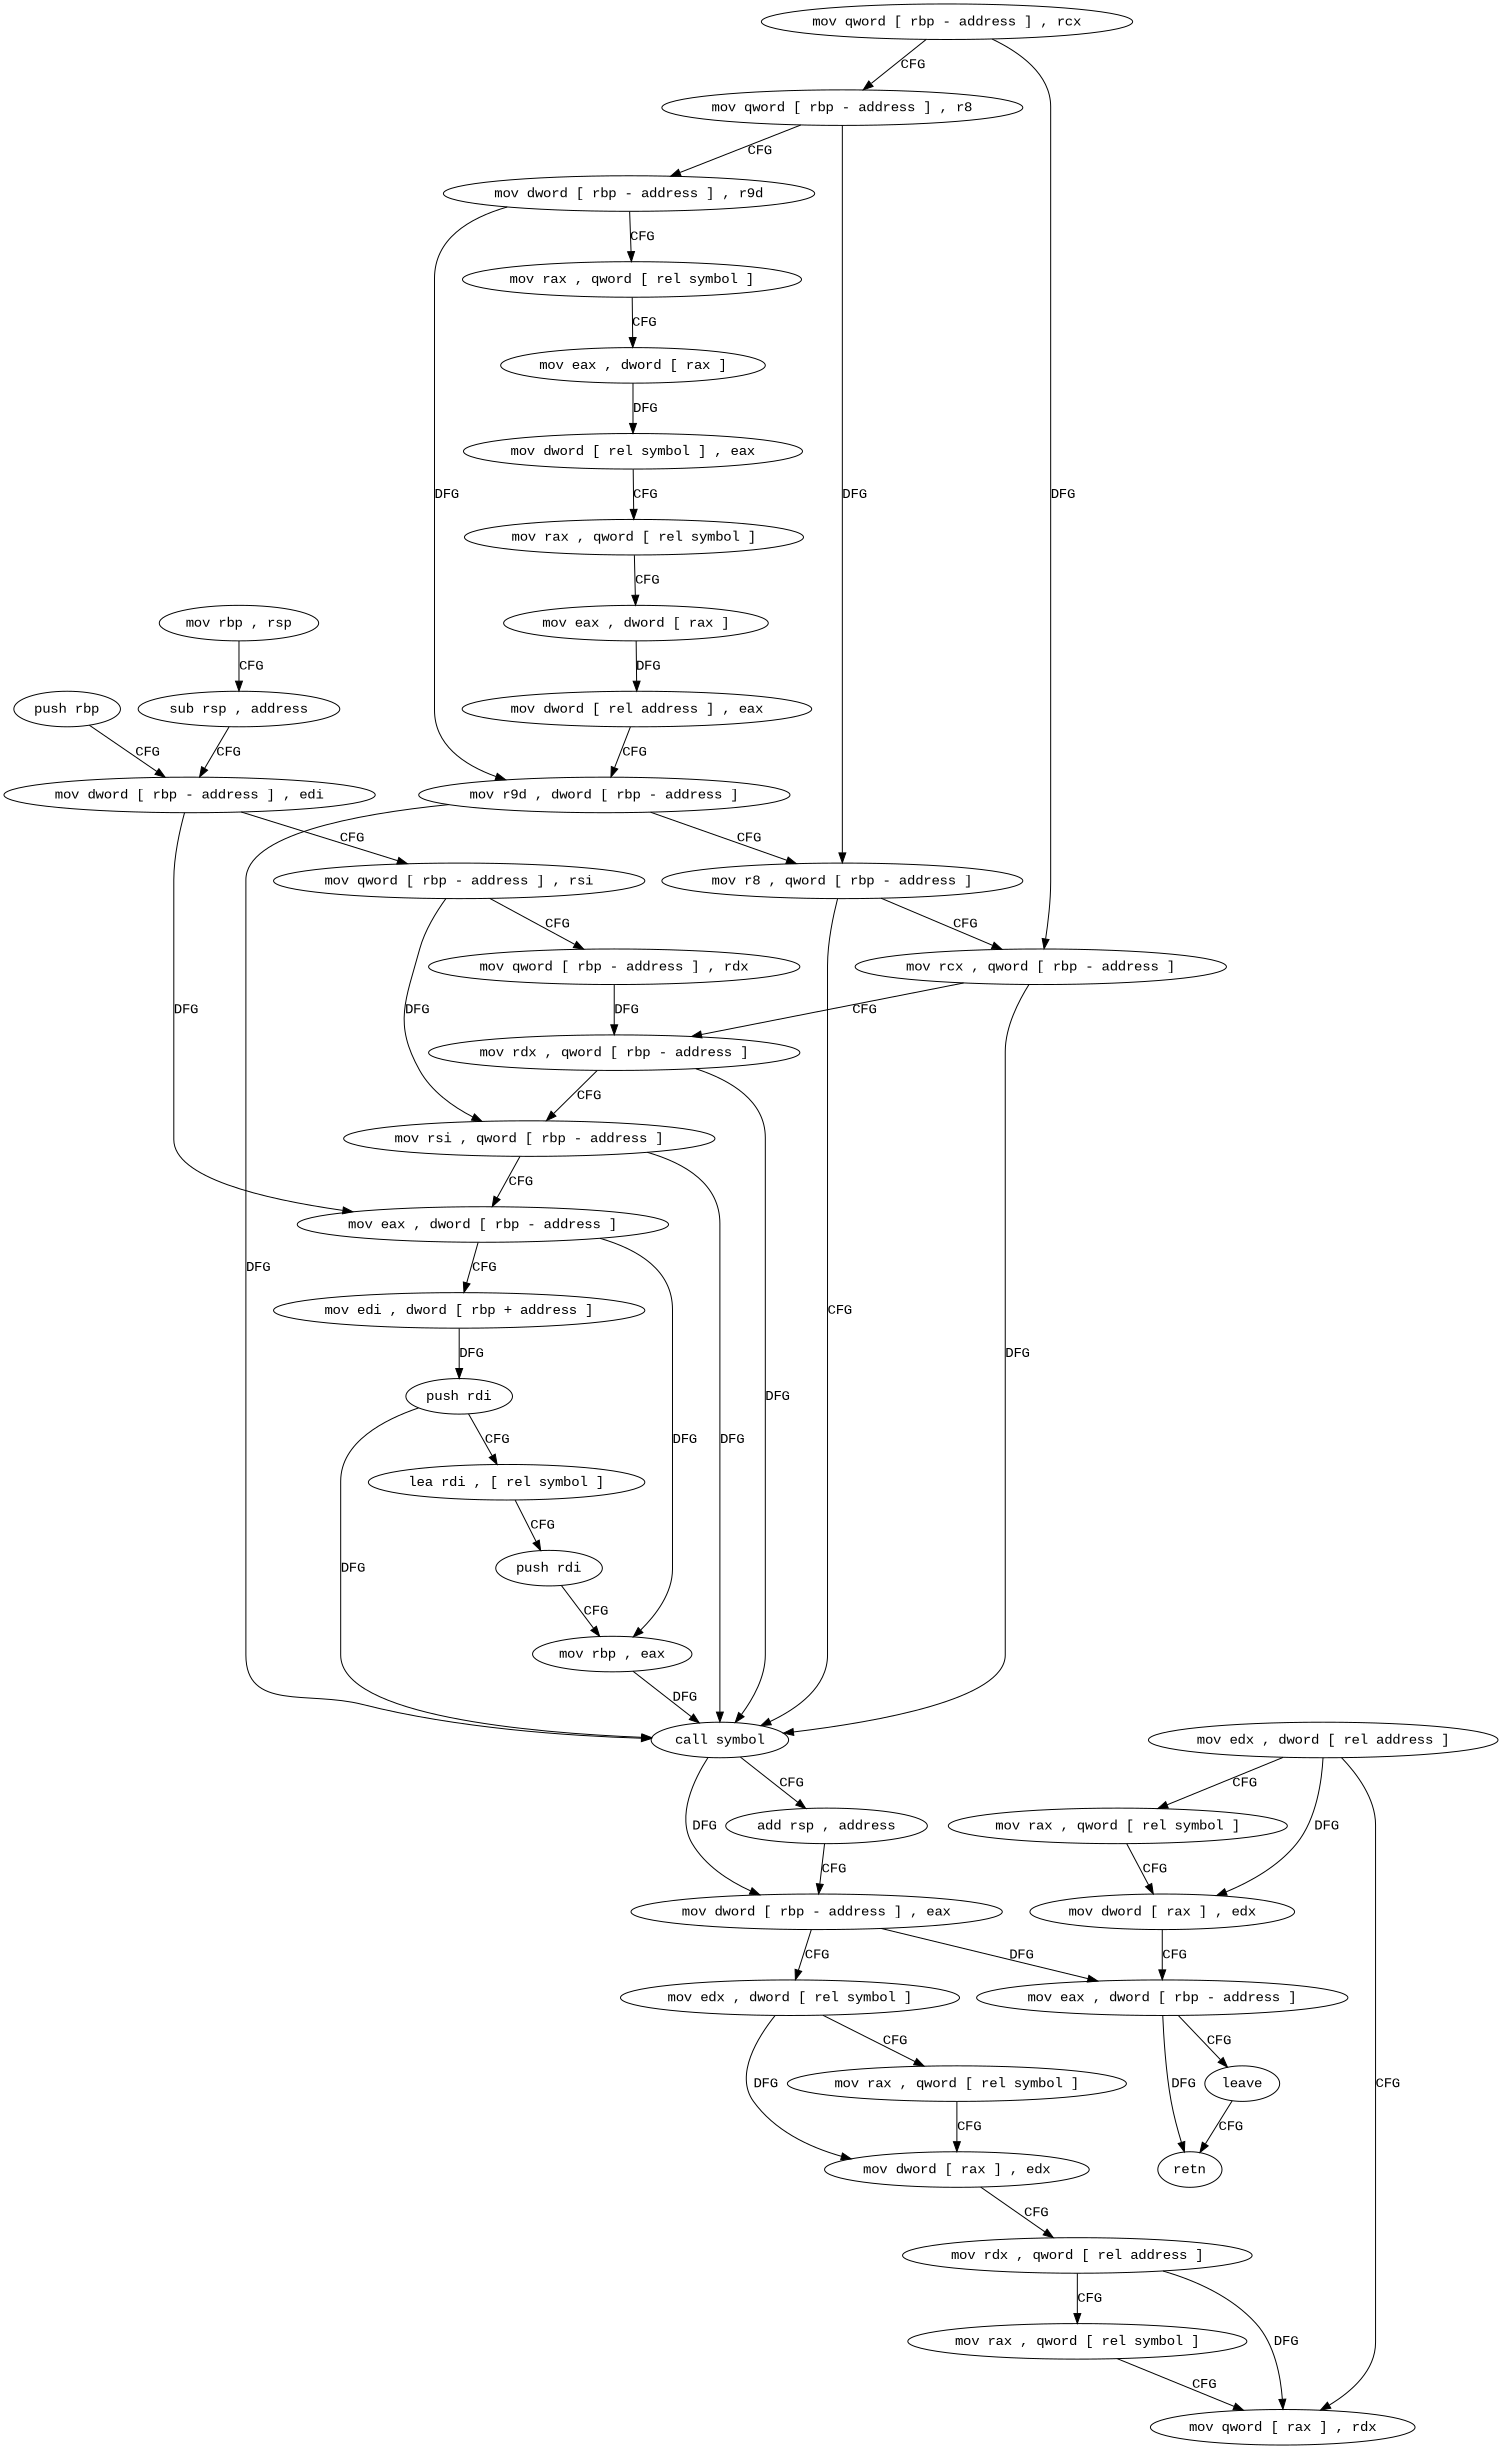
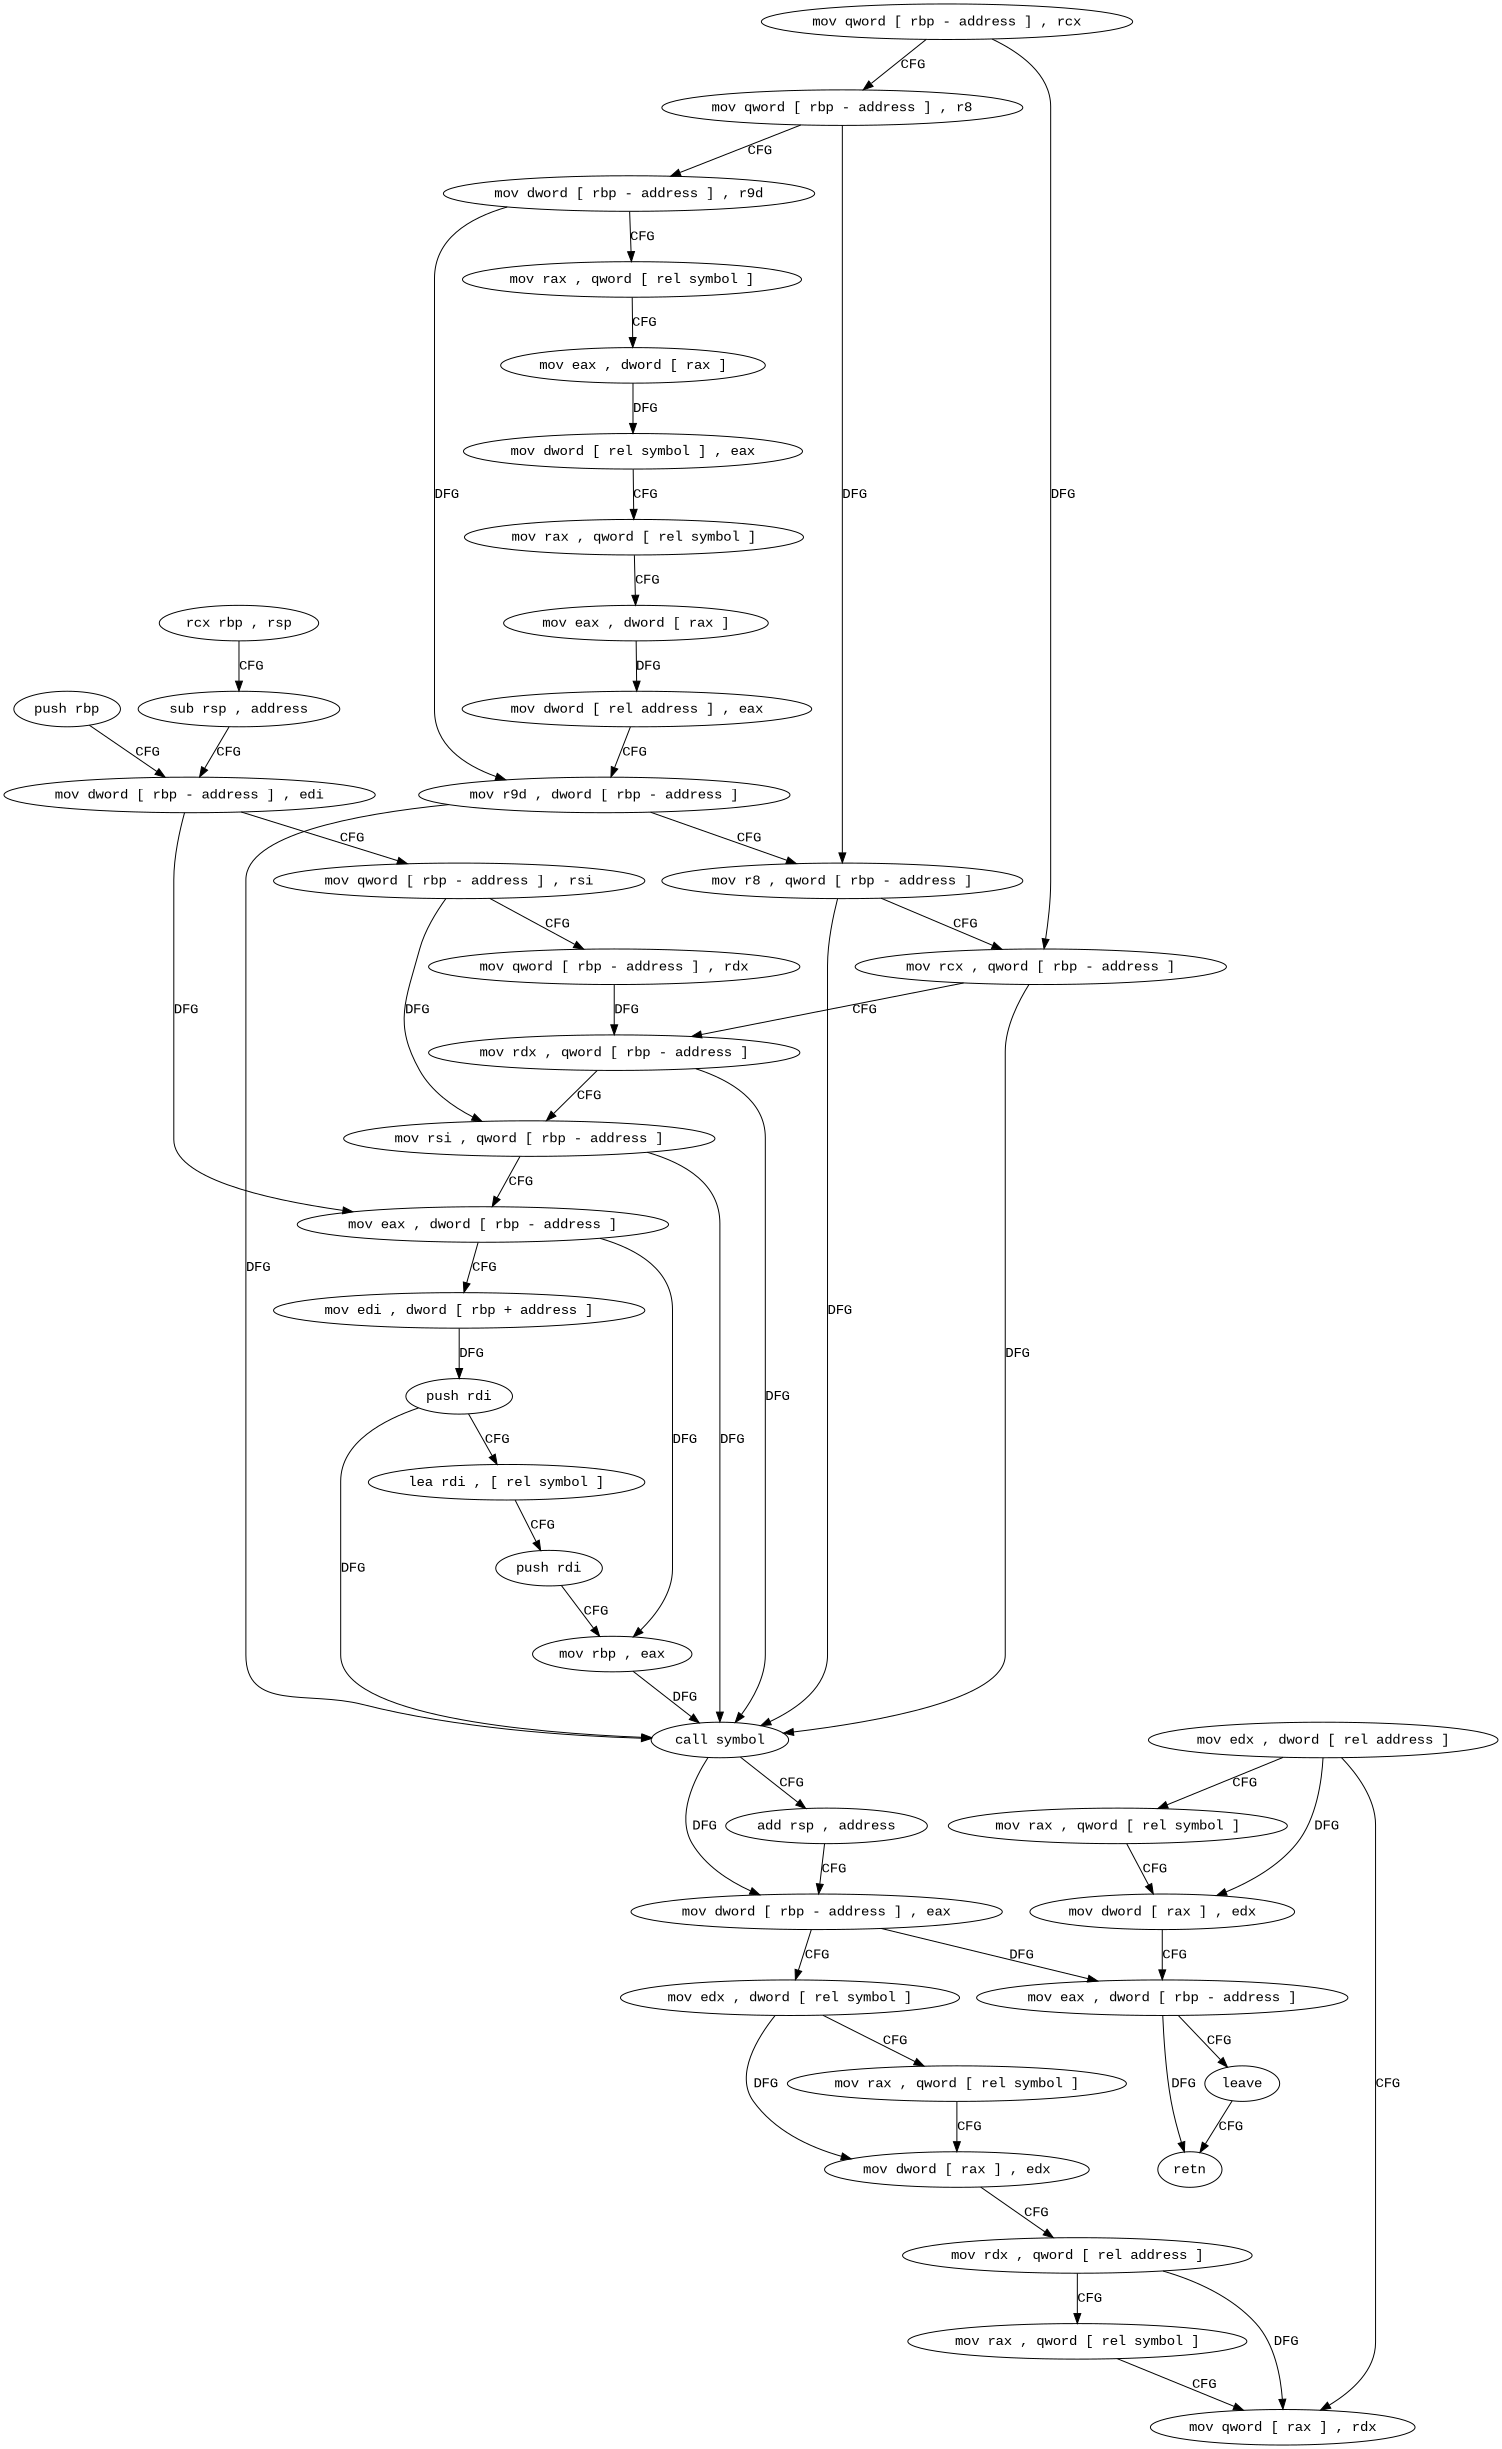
node "mov rbp , rsp": label "mov rbp , rsp" -> "rcx rbp , rsp"
edge "mov r8 , qword [ rbp - address ]" -> "call symbol": label "CFG" -> "DFG"
